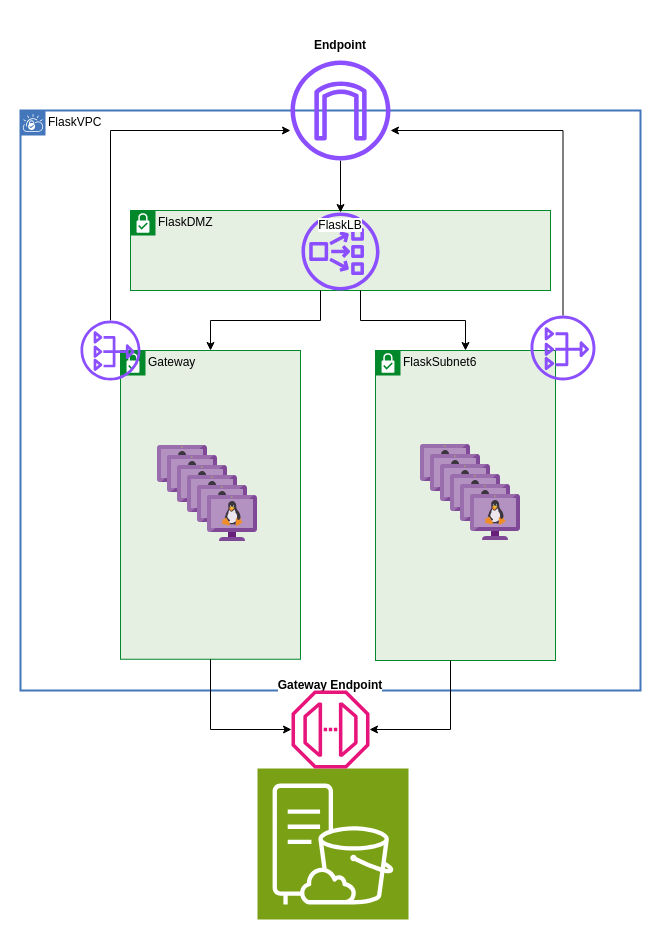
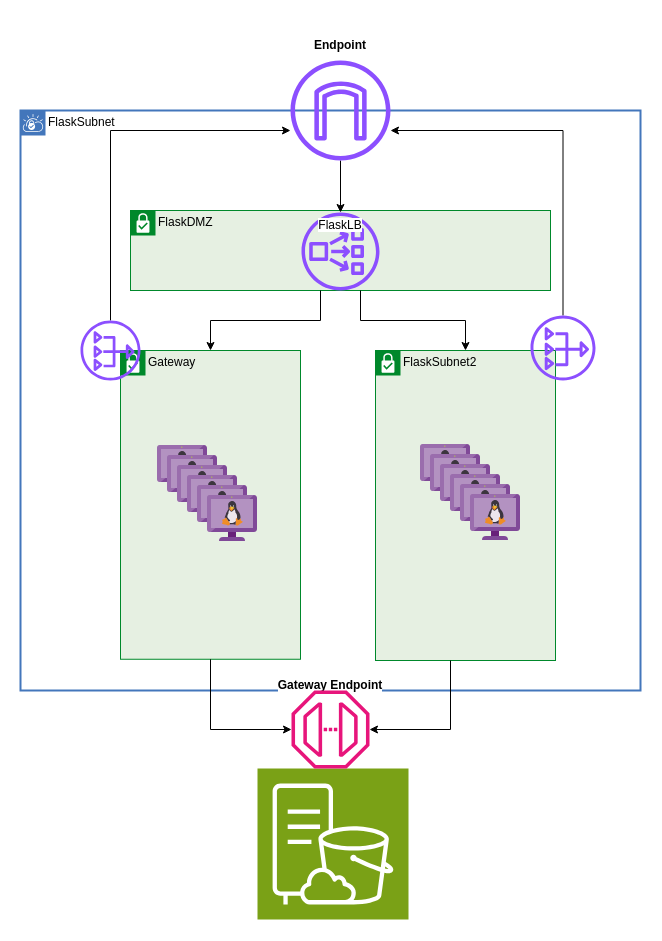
node "FlaskVPC": label "FlaskVPC" -> "FlaskSubnet"
node "FlaskSubnet6": label "FlaskSubnet6" -> "FlaskSubnet2"
